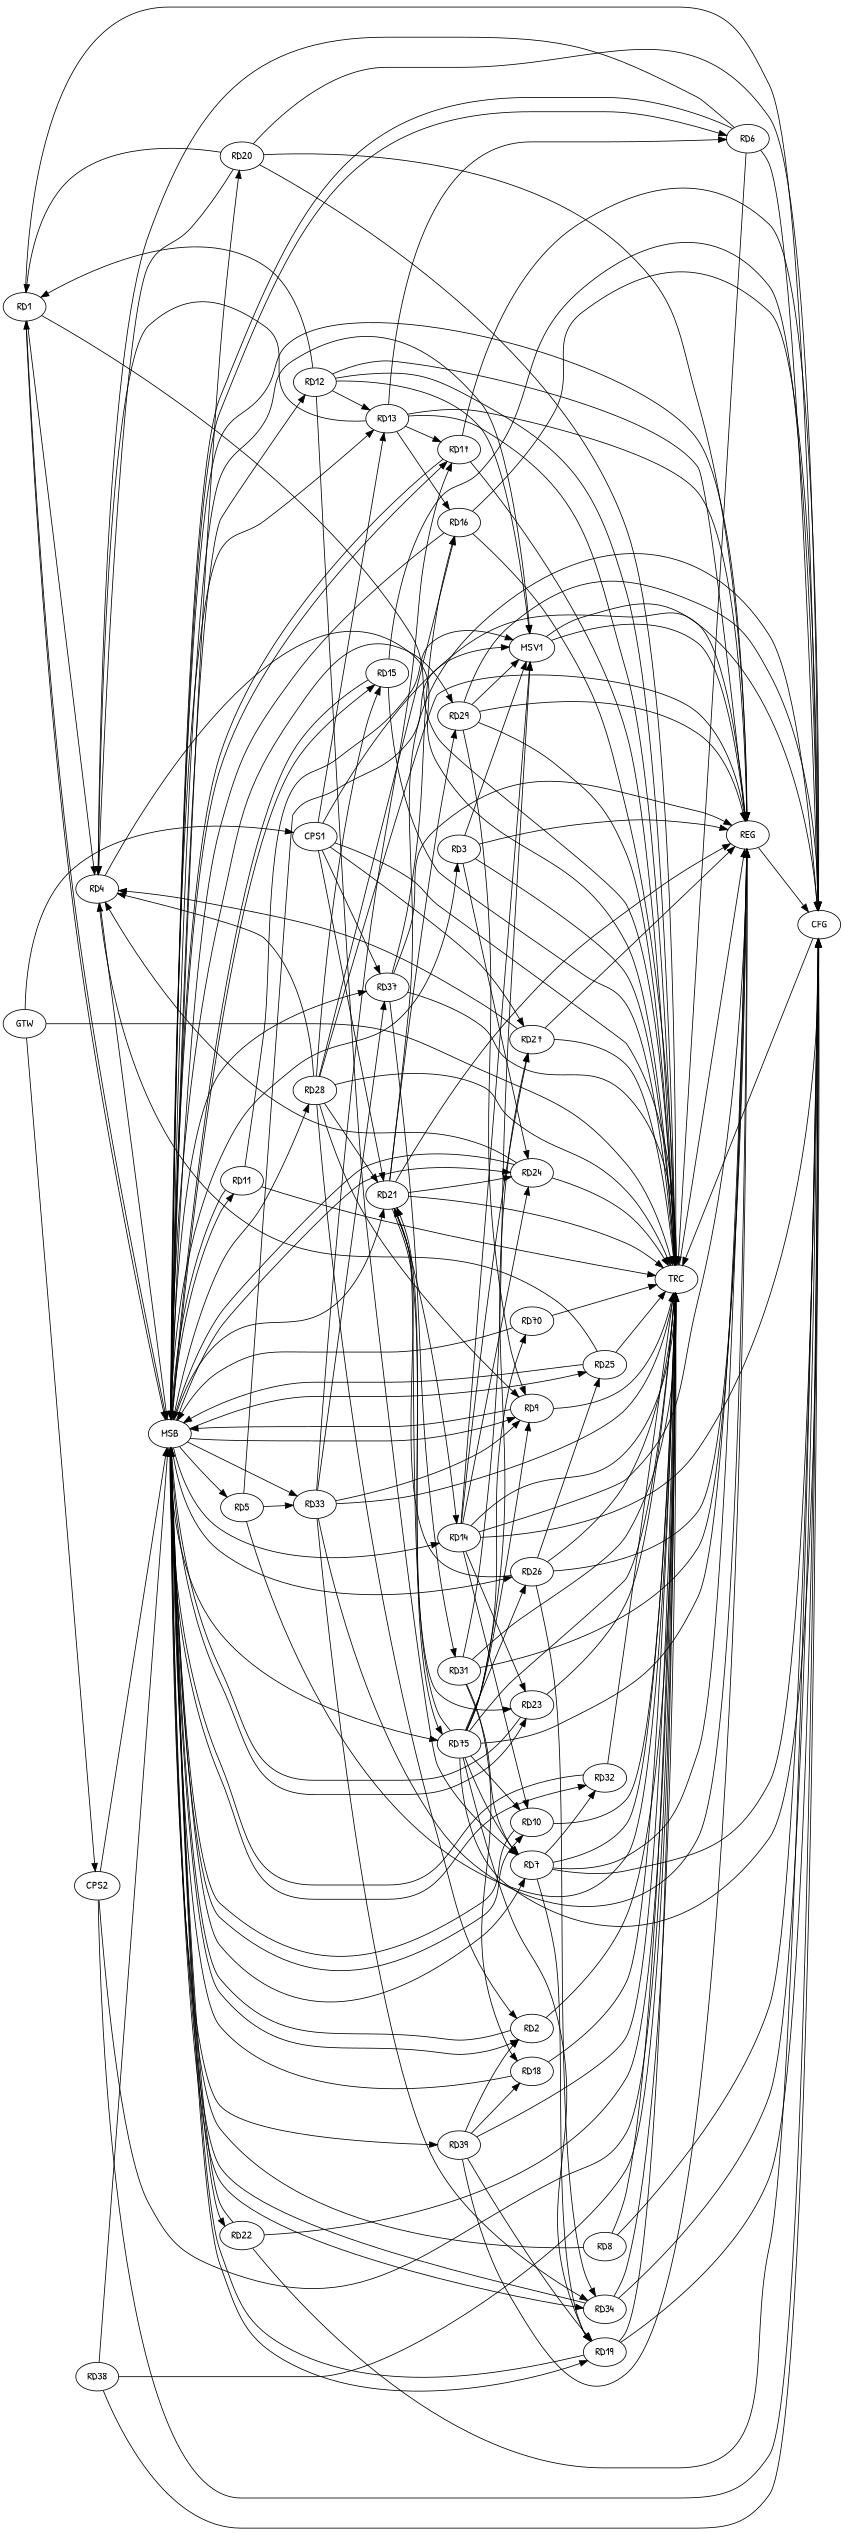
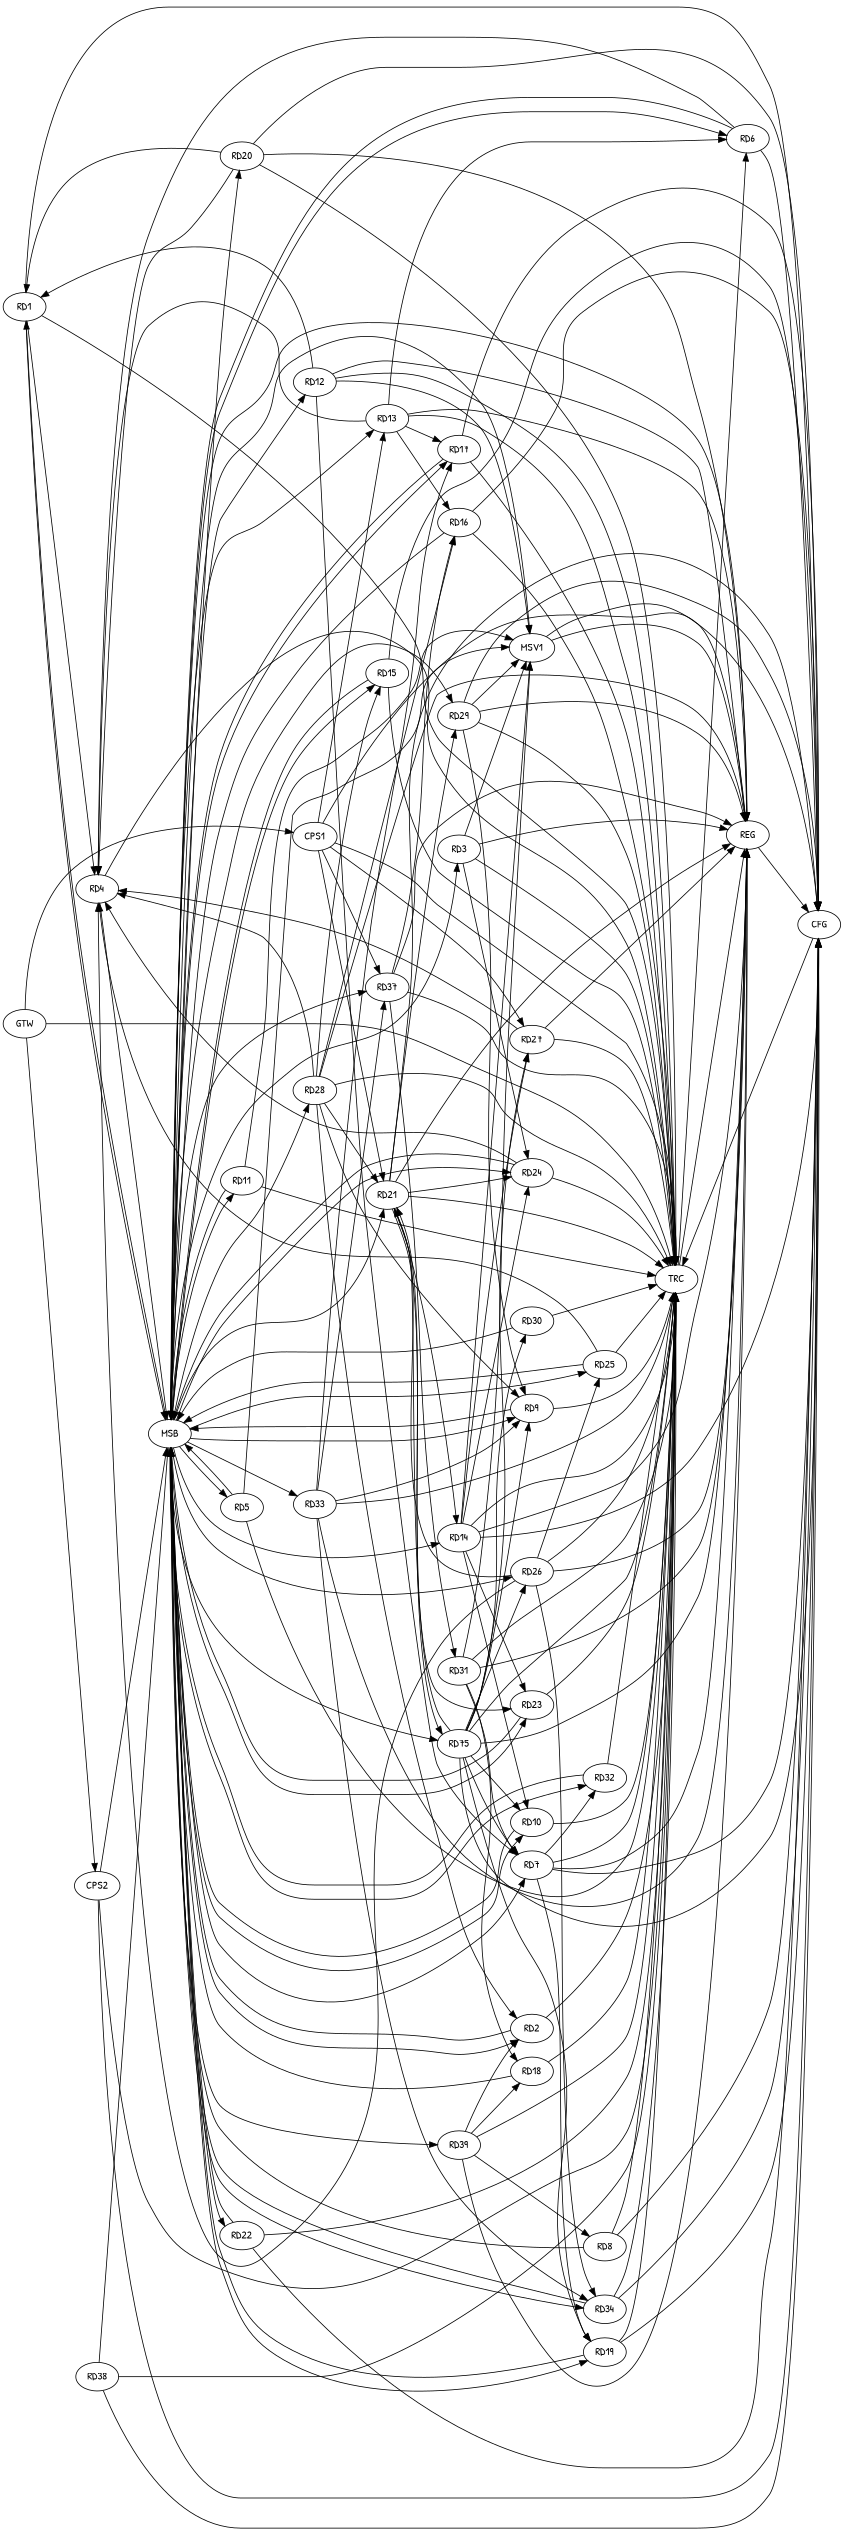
edge "RD12" -> "RD13": removed
edge "RD6" -> "TRC": reversed
node "RD70": label "RD70" -> "RD30"
edge "RD5" -> "RD33": now "RD5" -> "MSB"
edge "RD26" -> "RD4": added
edge "RD39" -> "RD19": now "RD39" -> "RD8"
